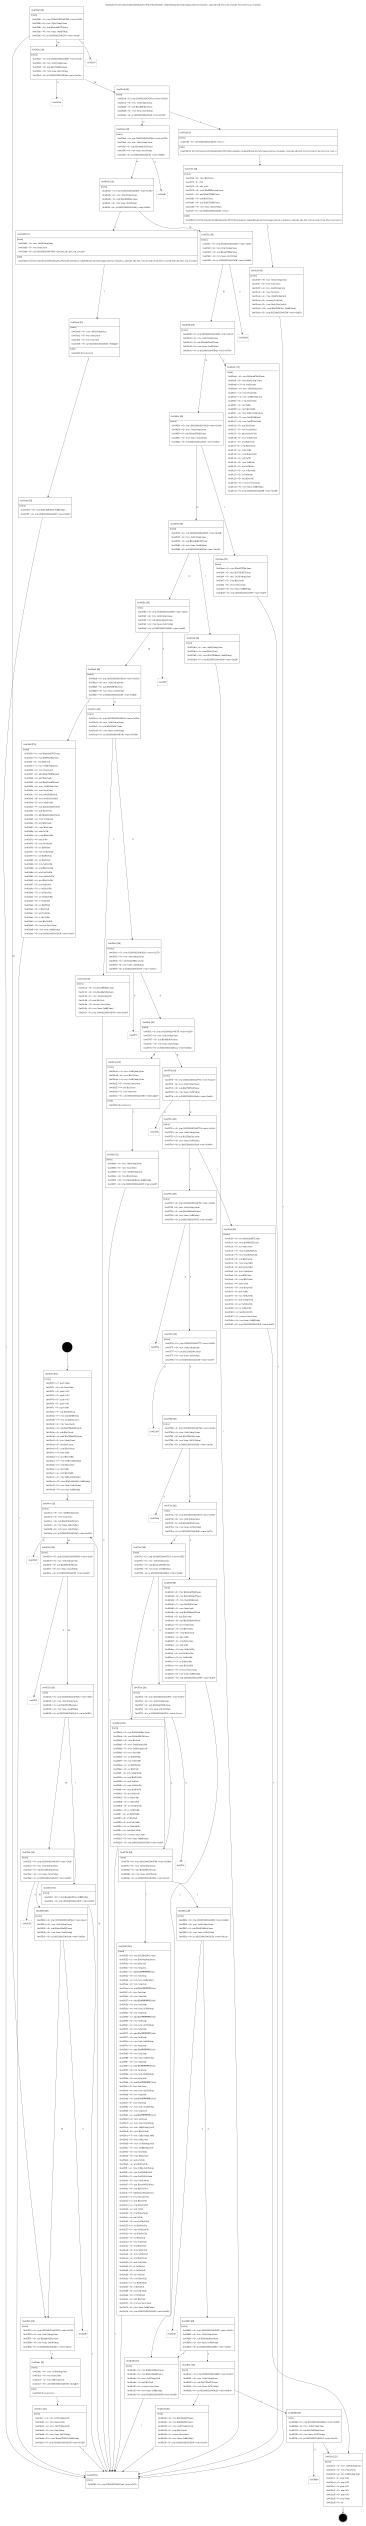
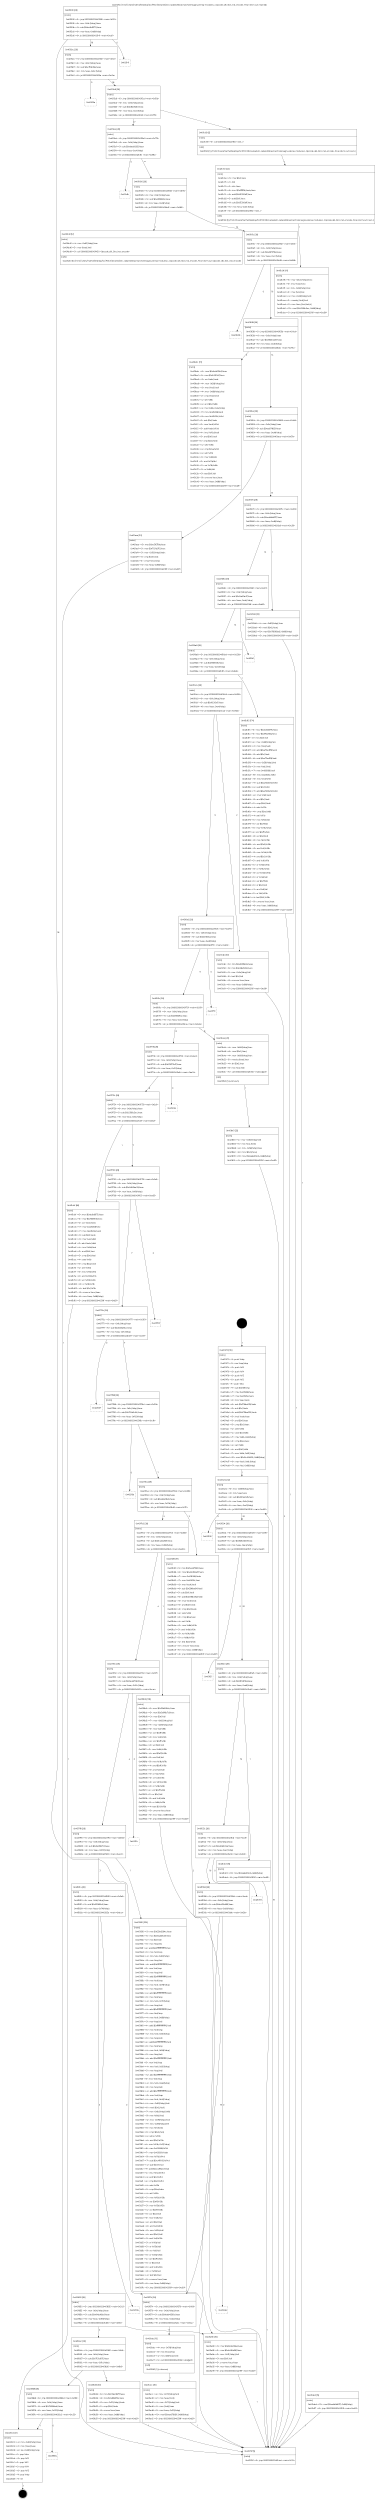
node "0x401dde [15]": removed
